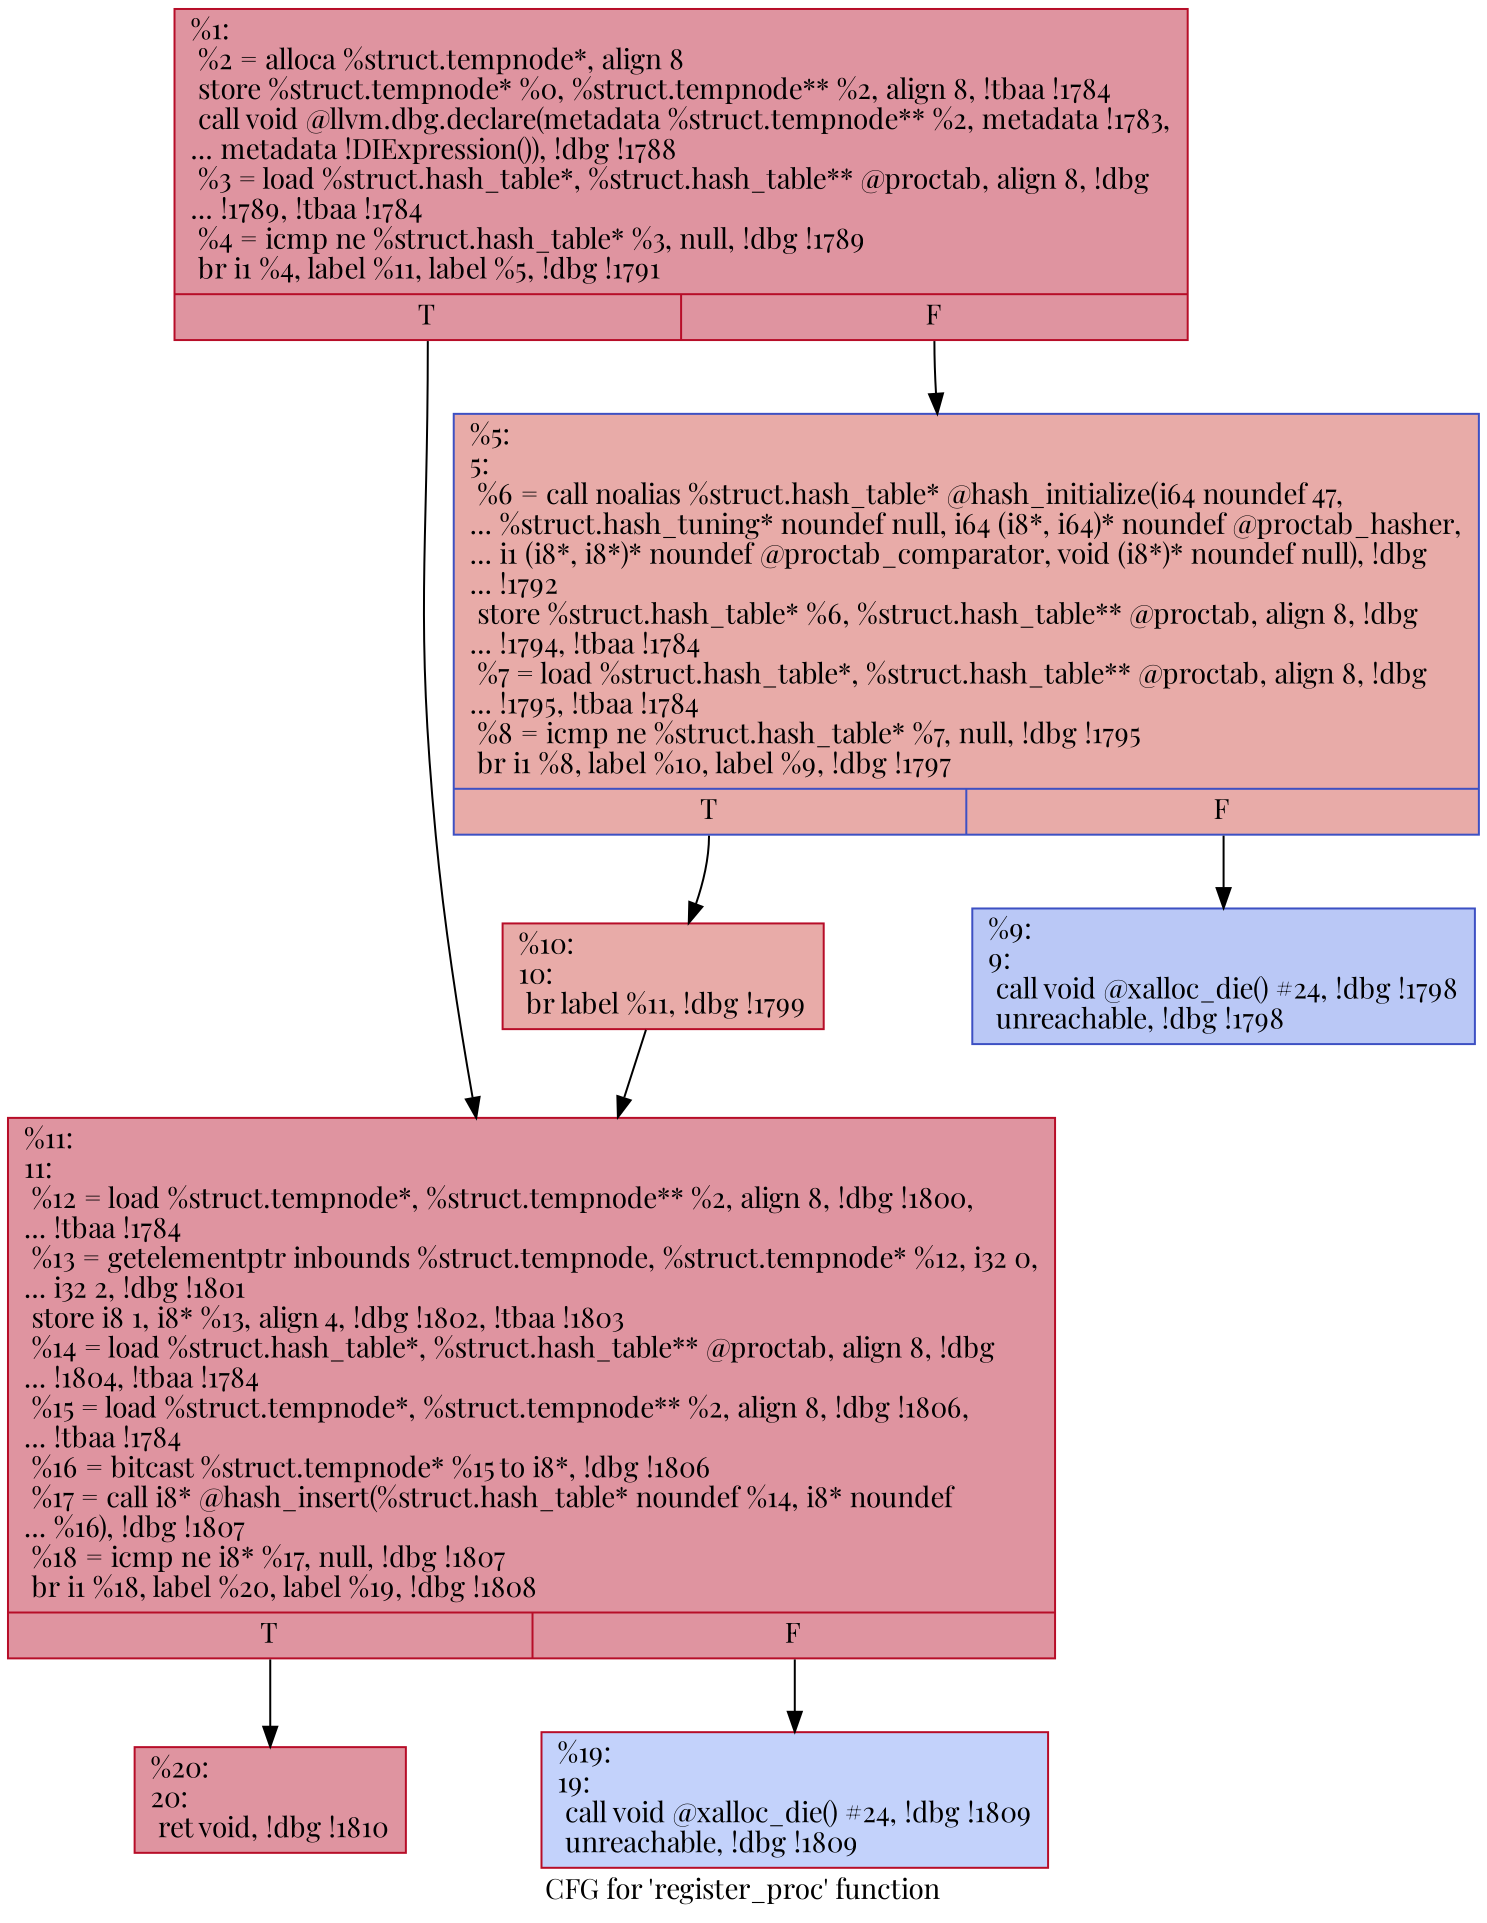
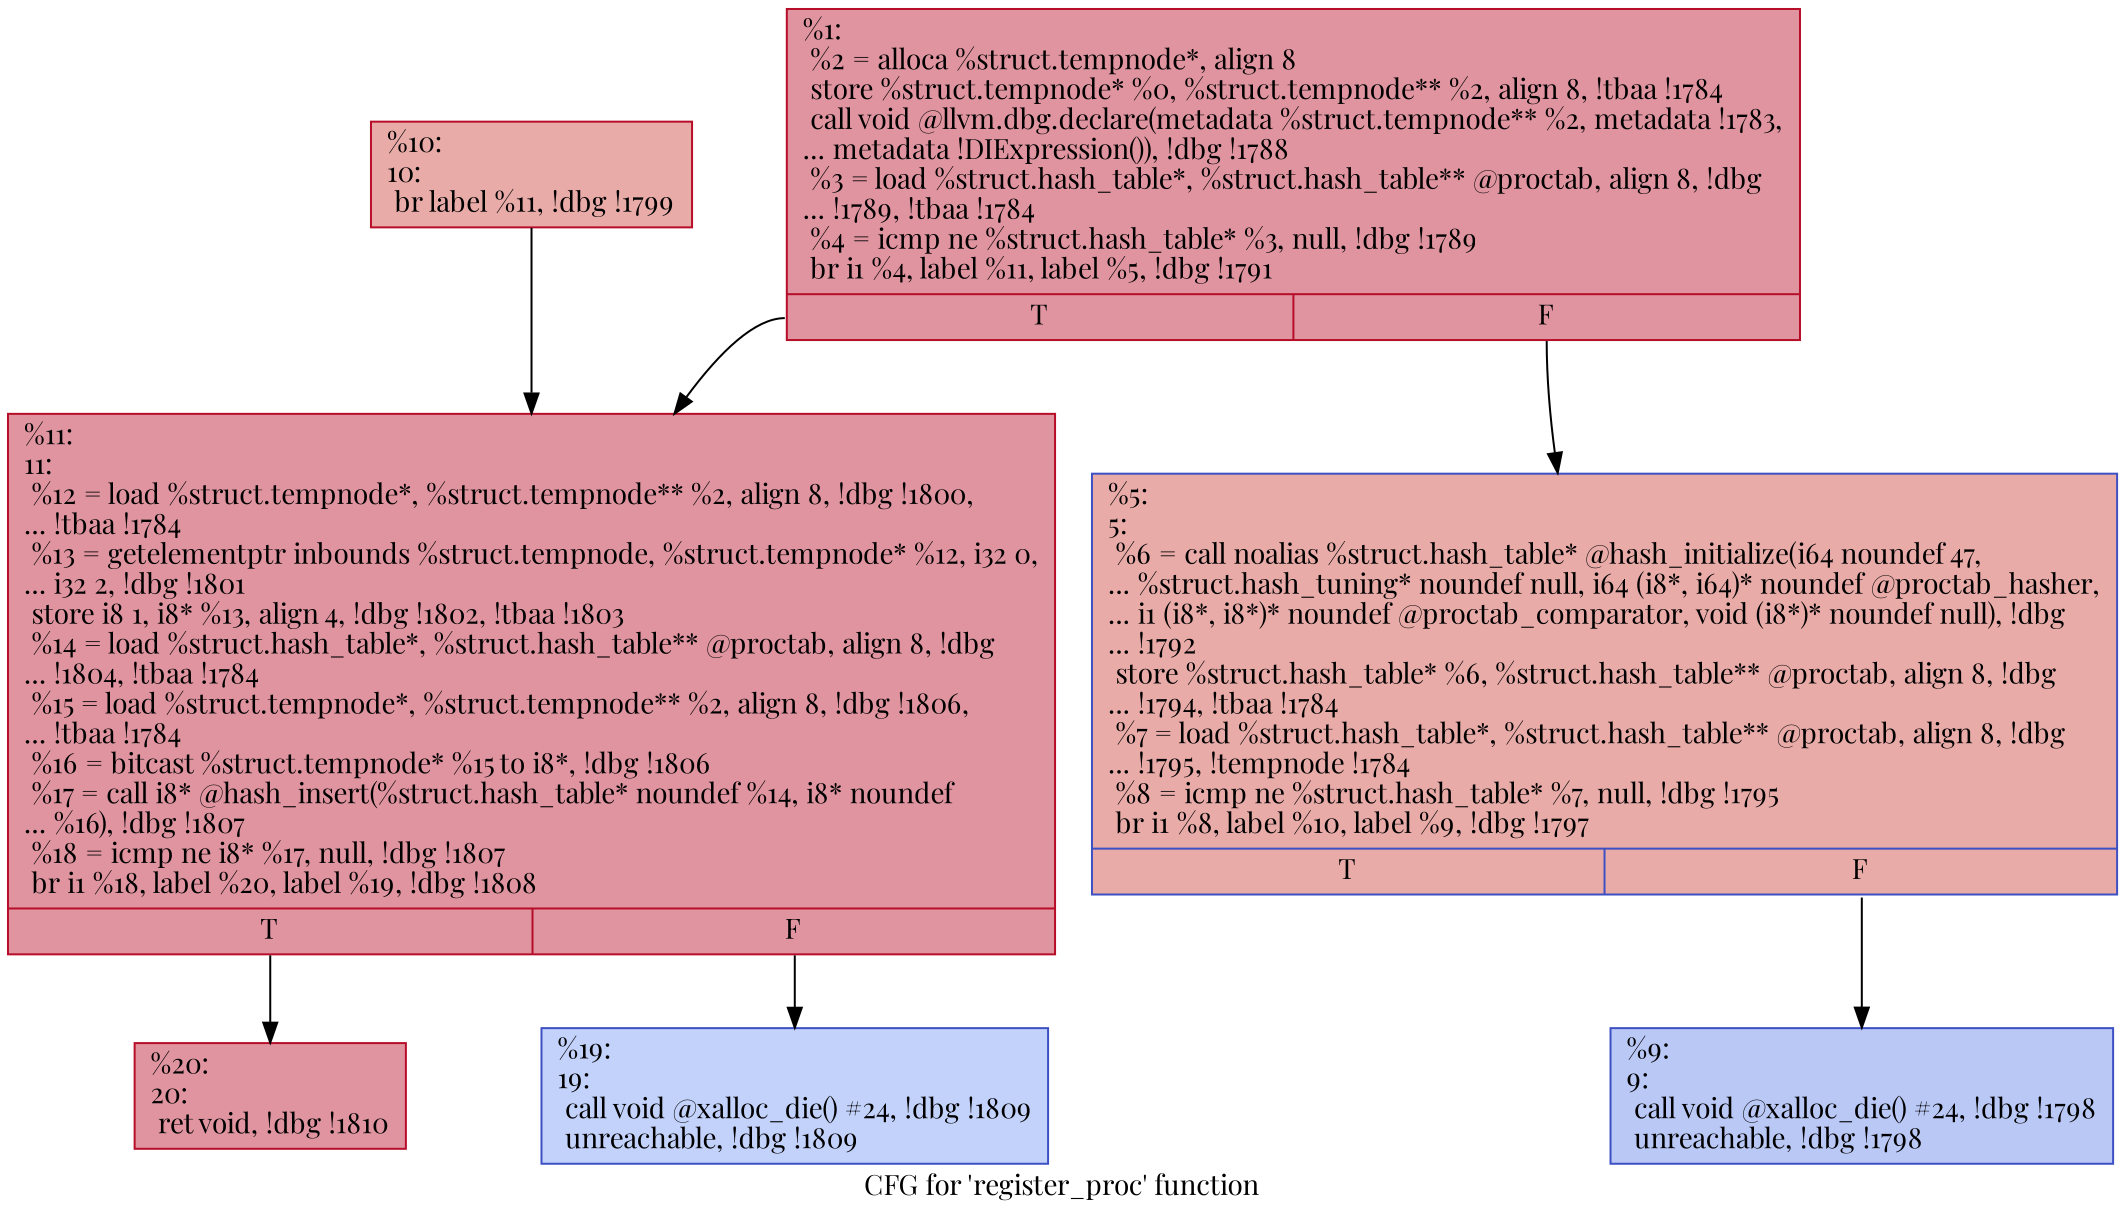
node "%5:": text "... !1795, !tbaa !1784" -> "... !1795, !tempnode !1784"
edge "%5:" -> "%10:": removed
node "%19:": color #b70d28ff -> #3d50c3ff
